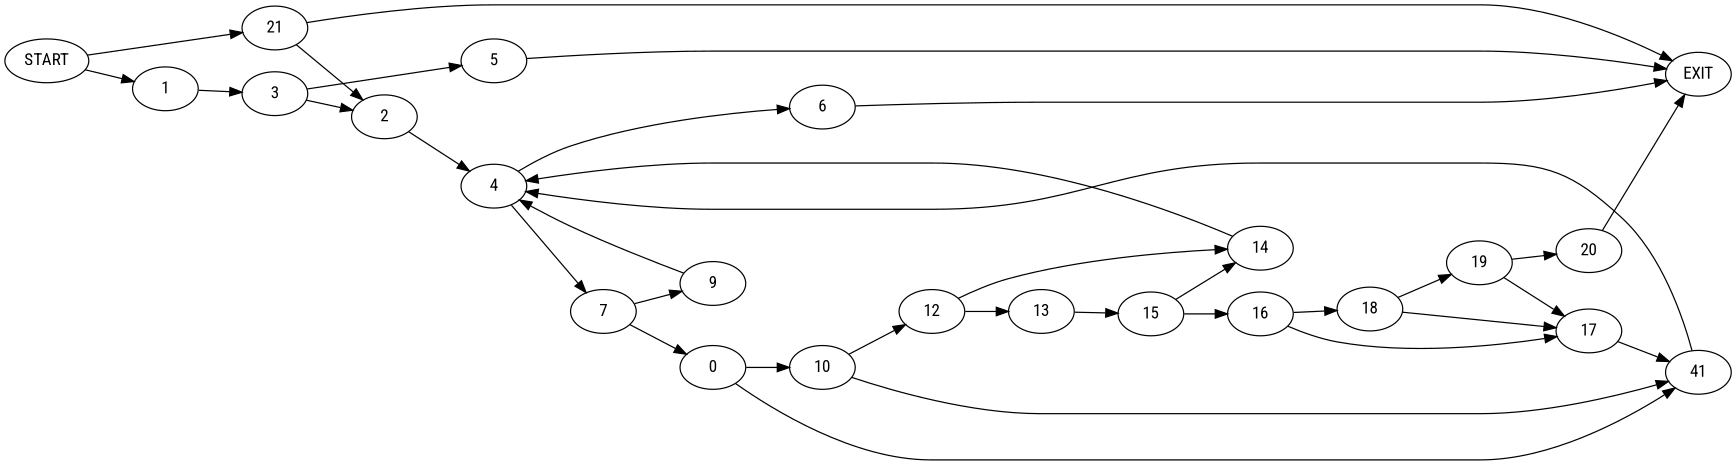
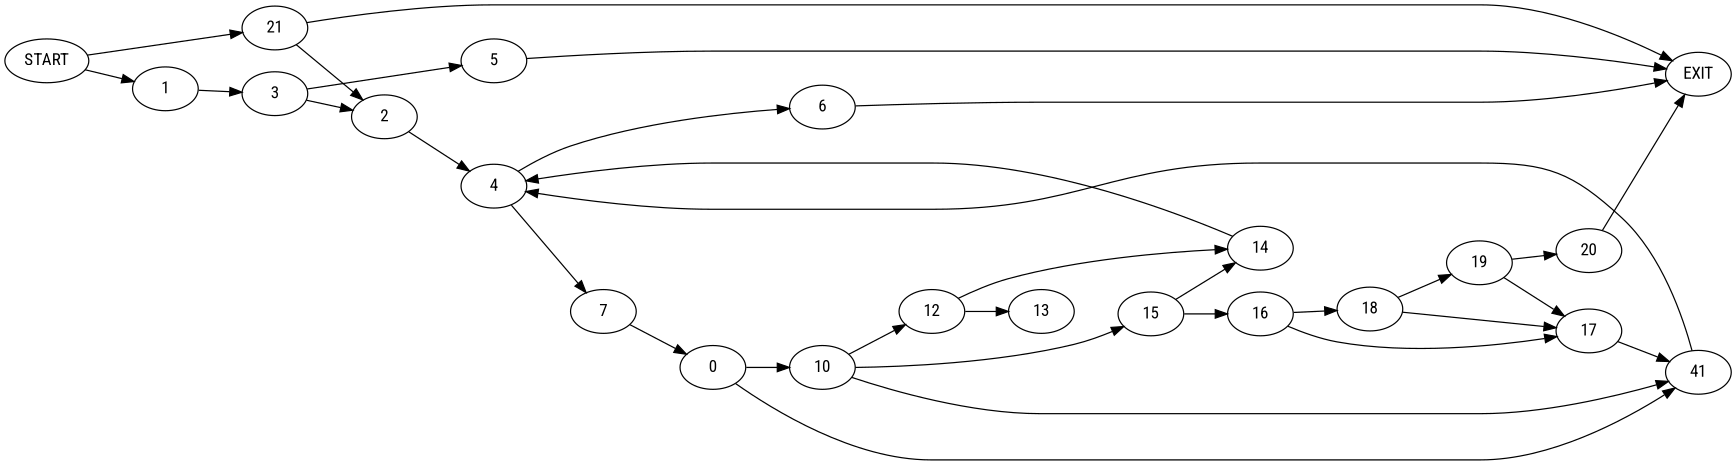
node "9": removed
edge "13" -> "15": now "10" -> "15"
